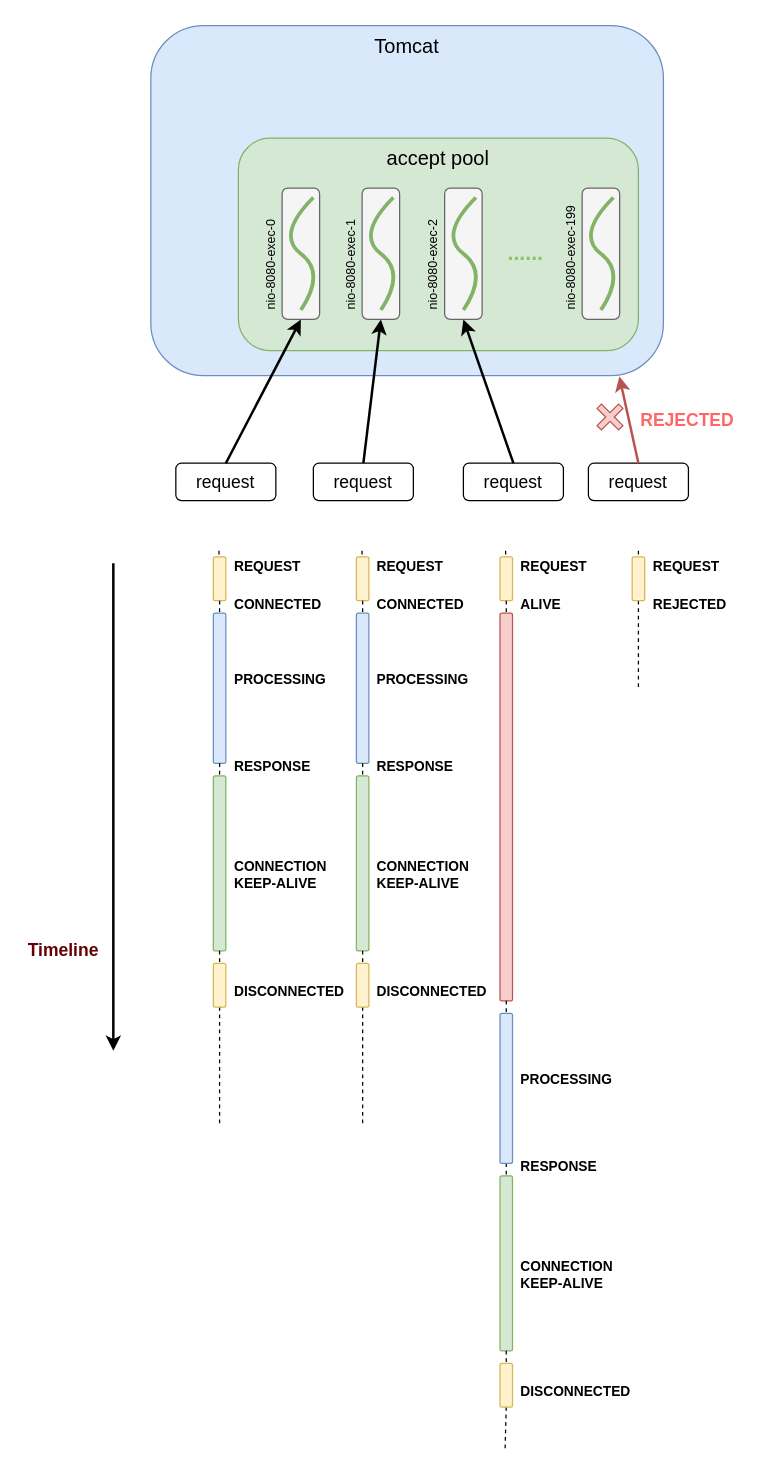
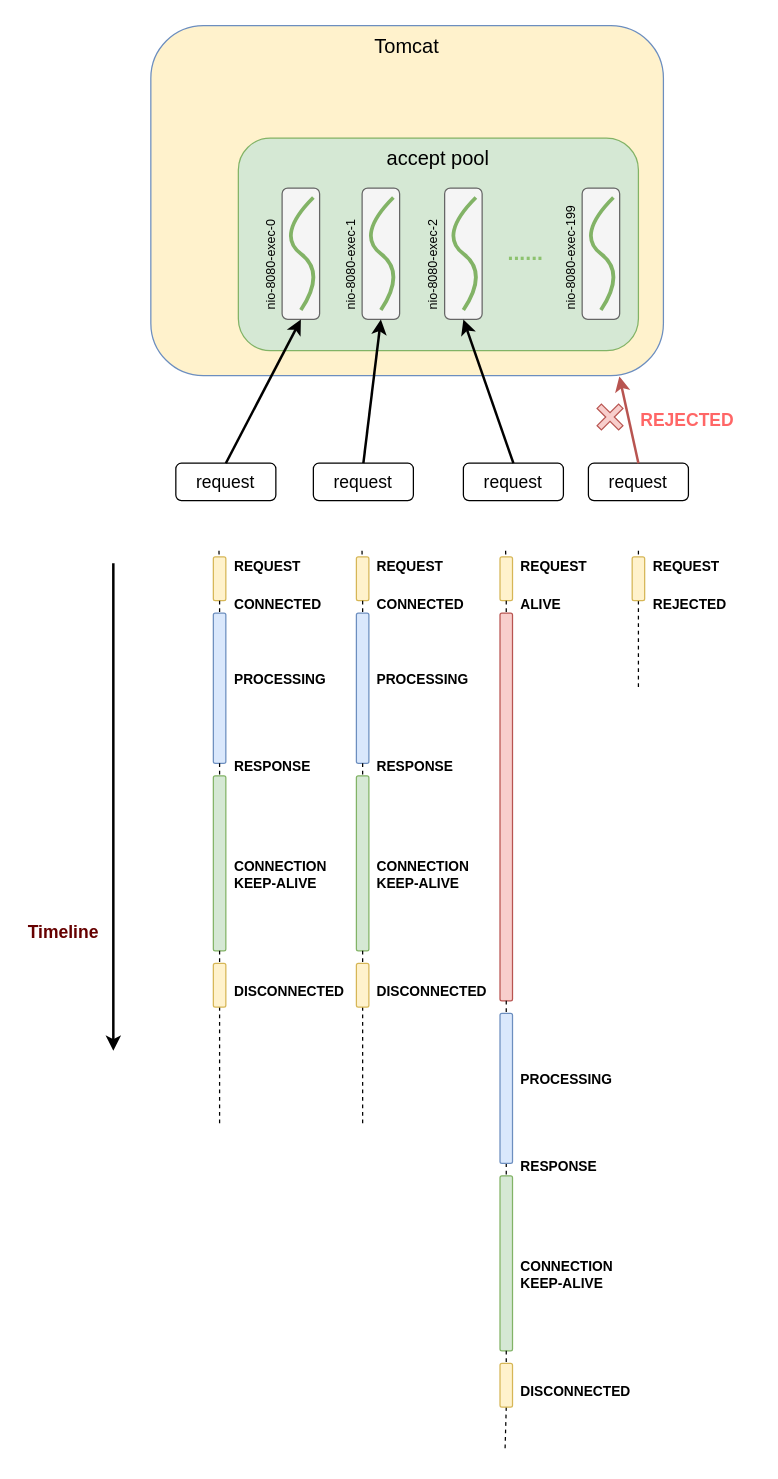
node "Tomcat": fillcolor #dae8fc -> #fff2cc
node "Timeline": moved (69, 957) -> (69, 938)
